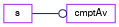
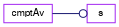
edge "s" -> "cmptAv": reversed
